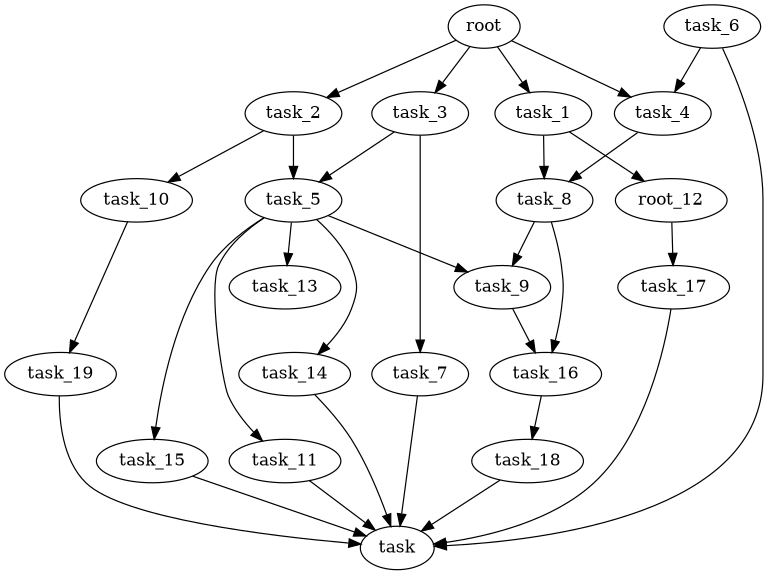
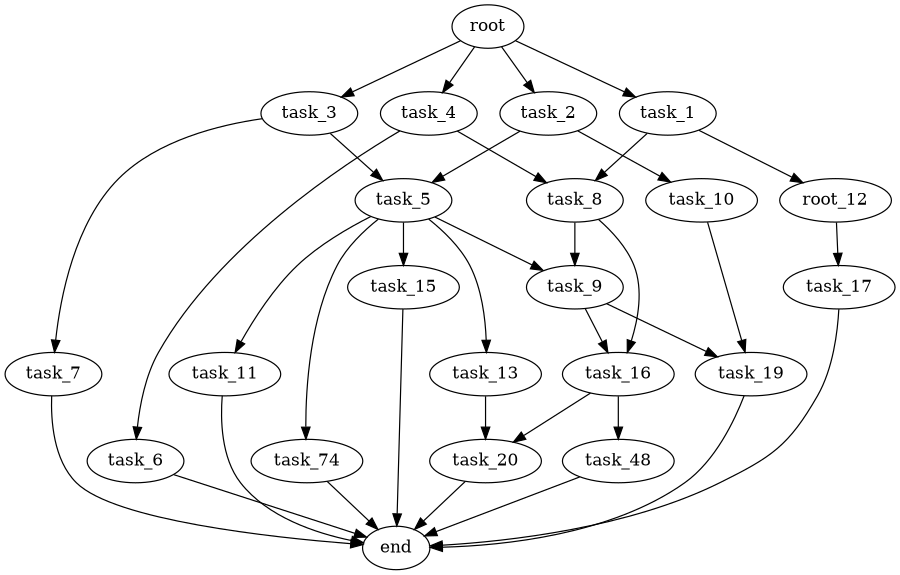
edge "task_6" -> "task_4": reversed
edge "task_9" -> "task_19": added
node "task_14": label "task_14" -> "task_74"
node "task_20": added
node "task_18": label "task_18" -> "task_48"
node "task": label "task" -> "end"
